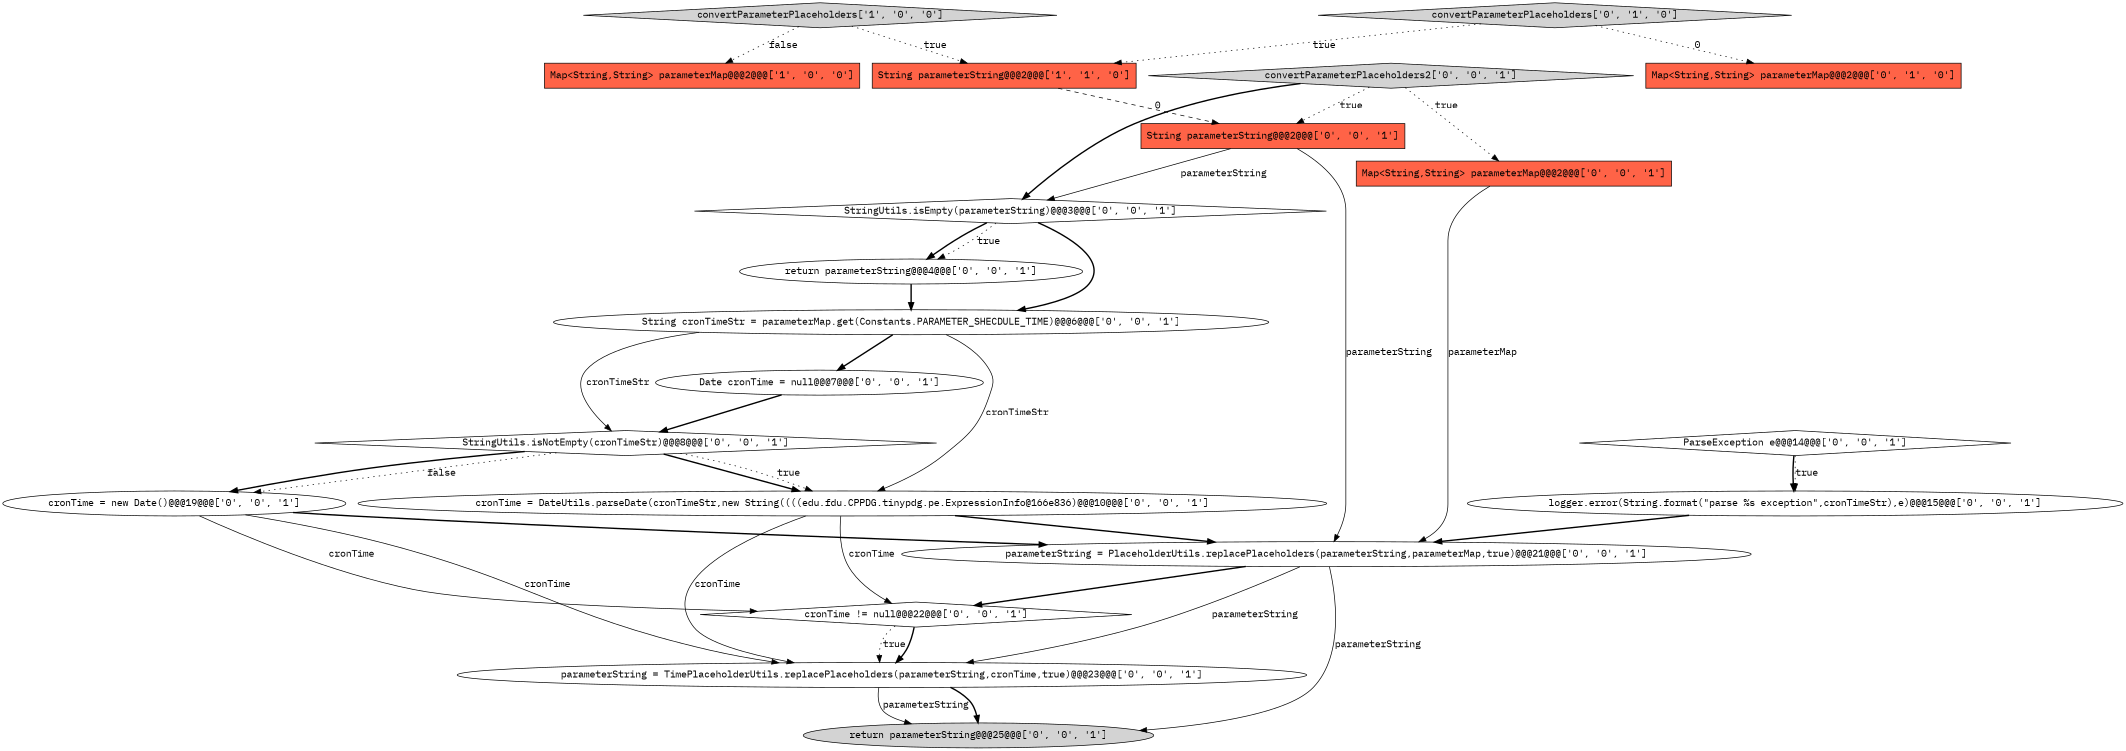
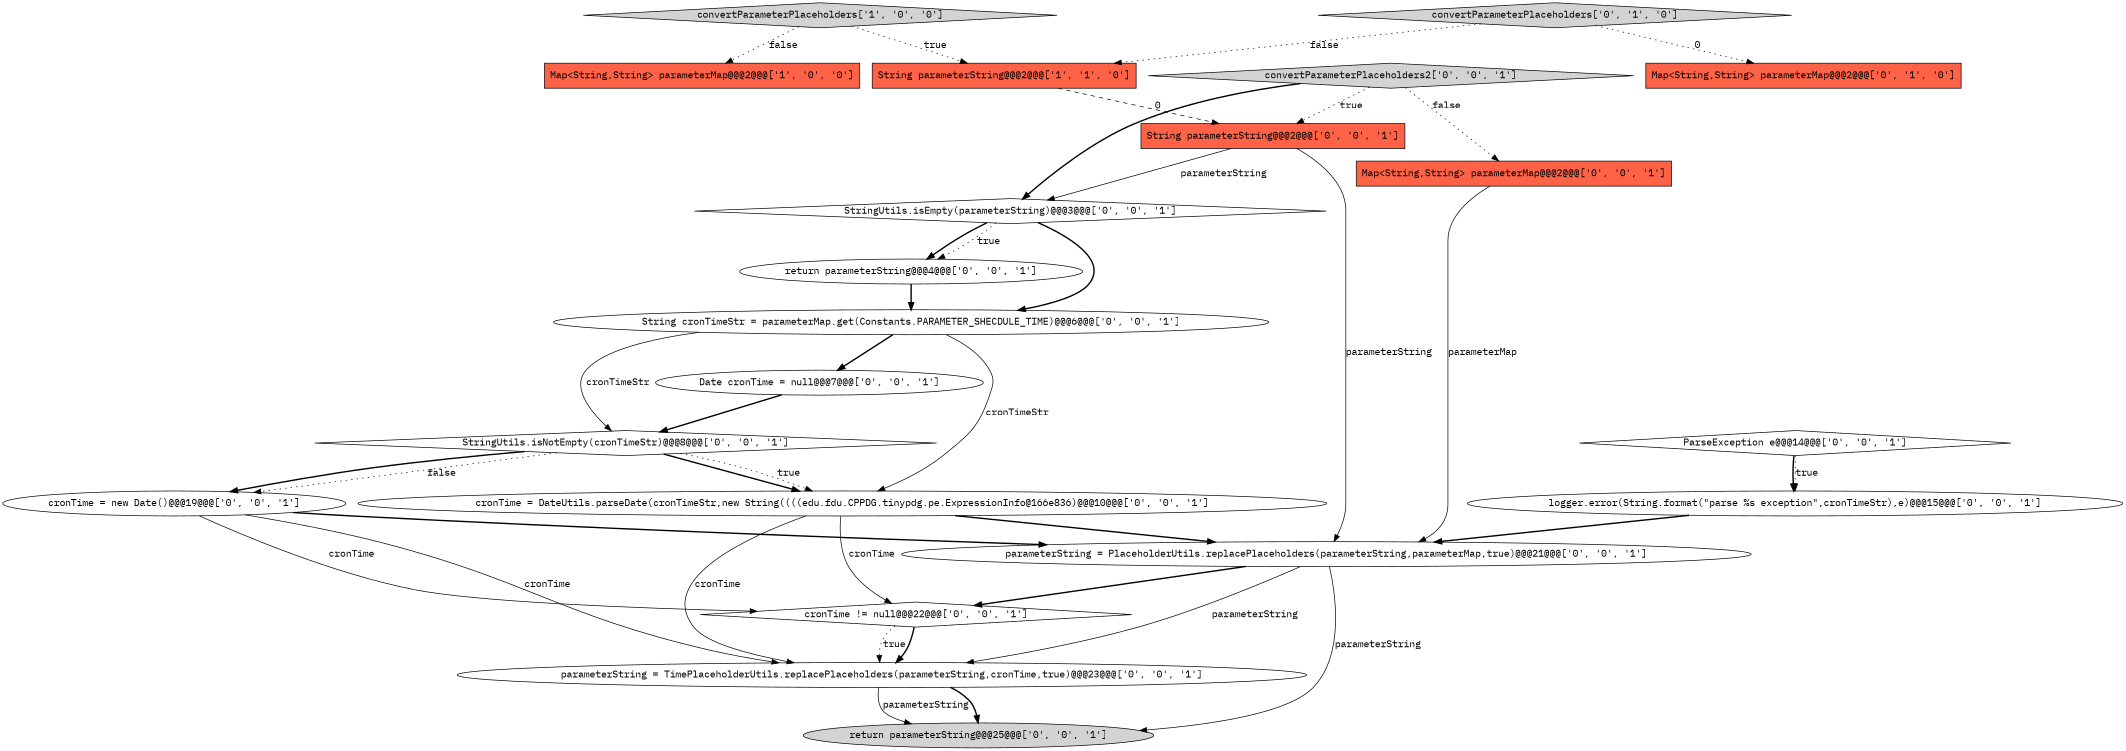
edge "convertParameterPlaceholders['0', '1', '0']" -> "String parameterString@@@2@@@['1', '1', '0']": label "true" -> "false"
edge "convertParameterPlaceholders2['0', '0', '1']" -> "Map<String,String> parameterMap@@@2@@@['0', '0', '1']": label "true" -> "false"
